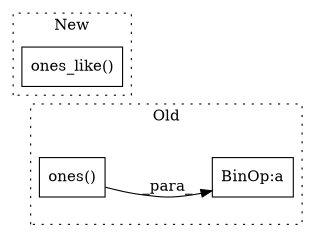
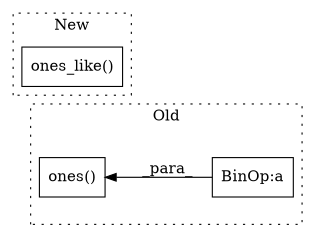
edge "ones()" -> "BinOp:a": reversed
